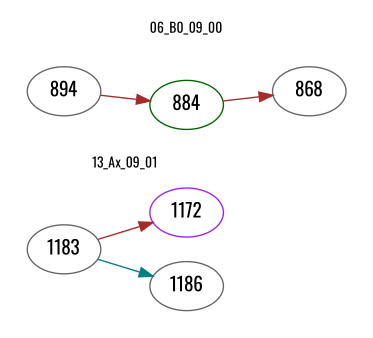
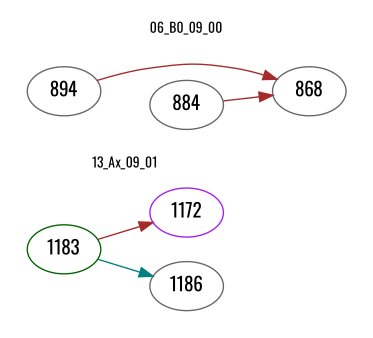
edge "894" -> "884": now "894" -> "868"
node "884": color darkgreen -> gray40
node "1183": color gray40 -> darkgreen
